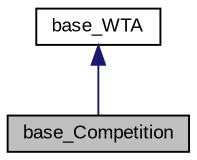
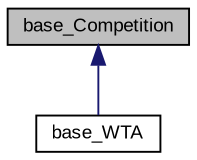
edge "base_Competition" -> "base_WTA": reversed
